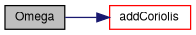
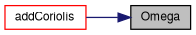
edge "Omega" -> "addCoriolis": reversed
